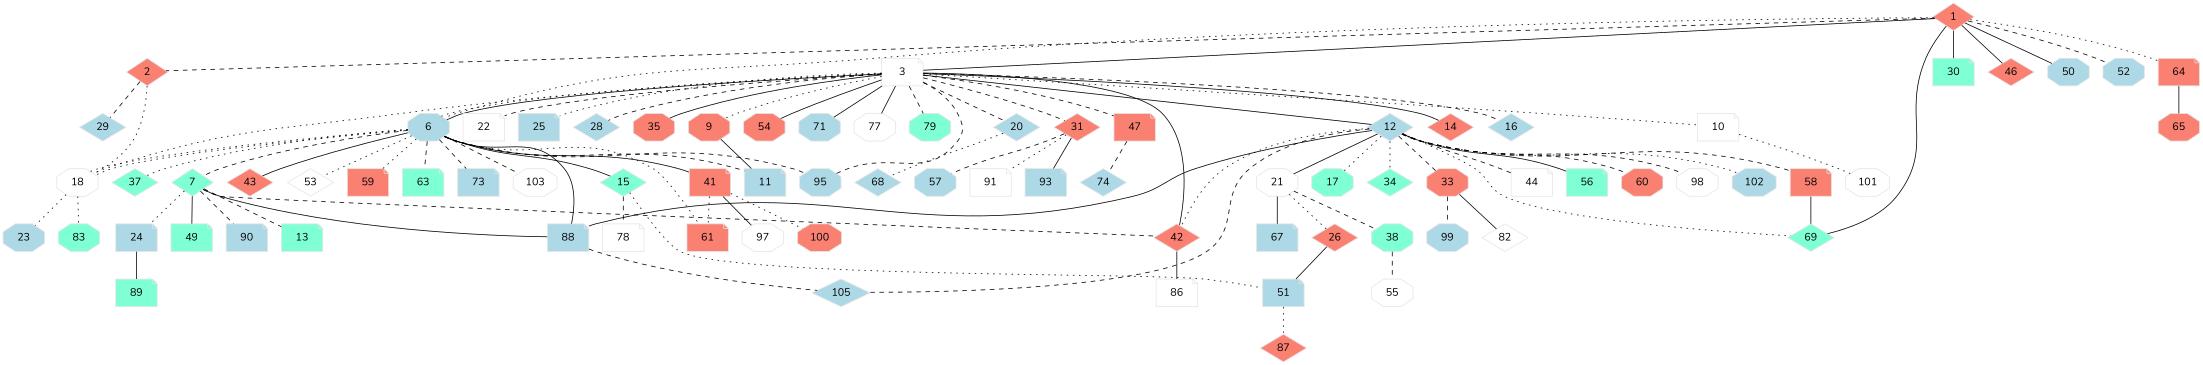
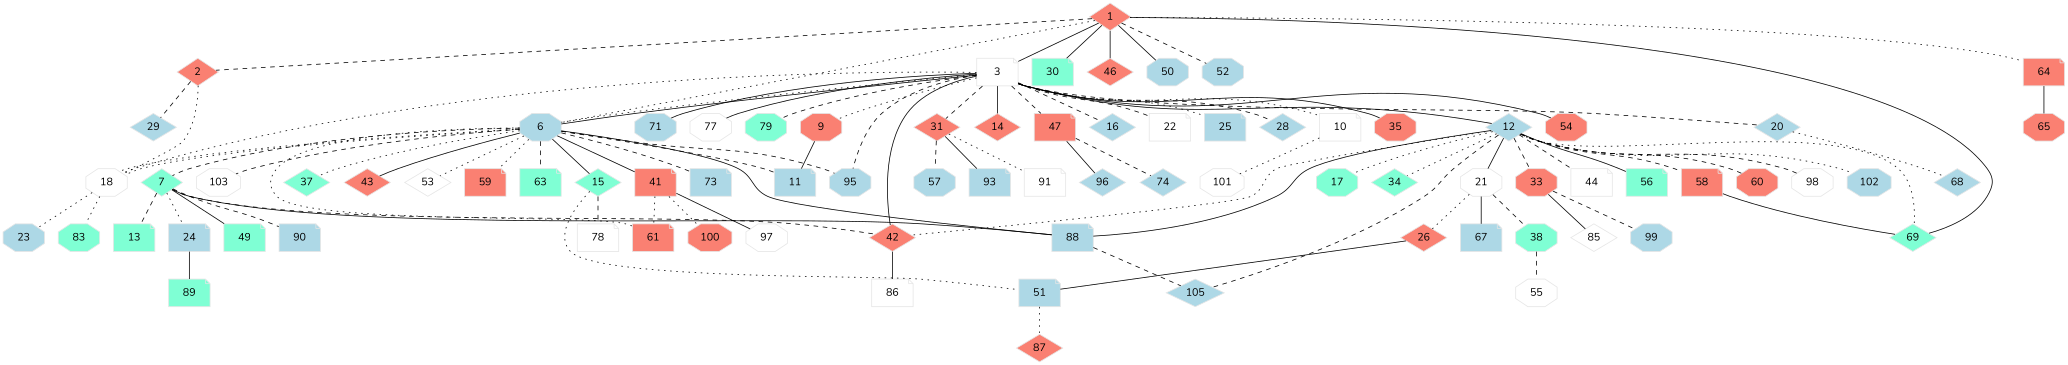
node "96": added
node "82": label "82" -> "85"
